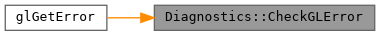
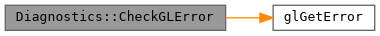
edge "glGetError" -> "Diagnostics::CheckGLError": reversed
